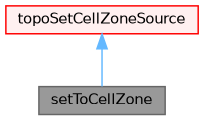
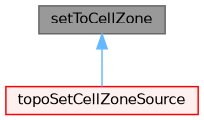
edge "setToCellZone" -> "topoSetCellZoneSource": reversed
